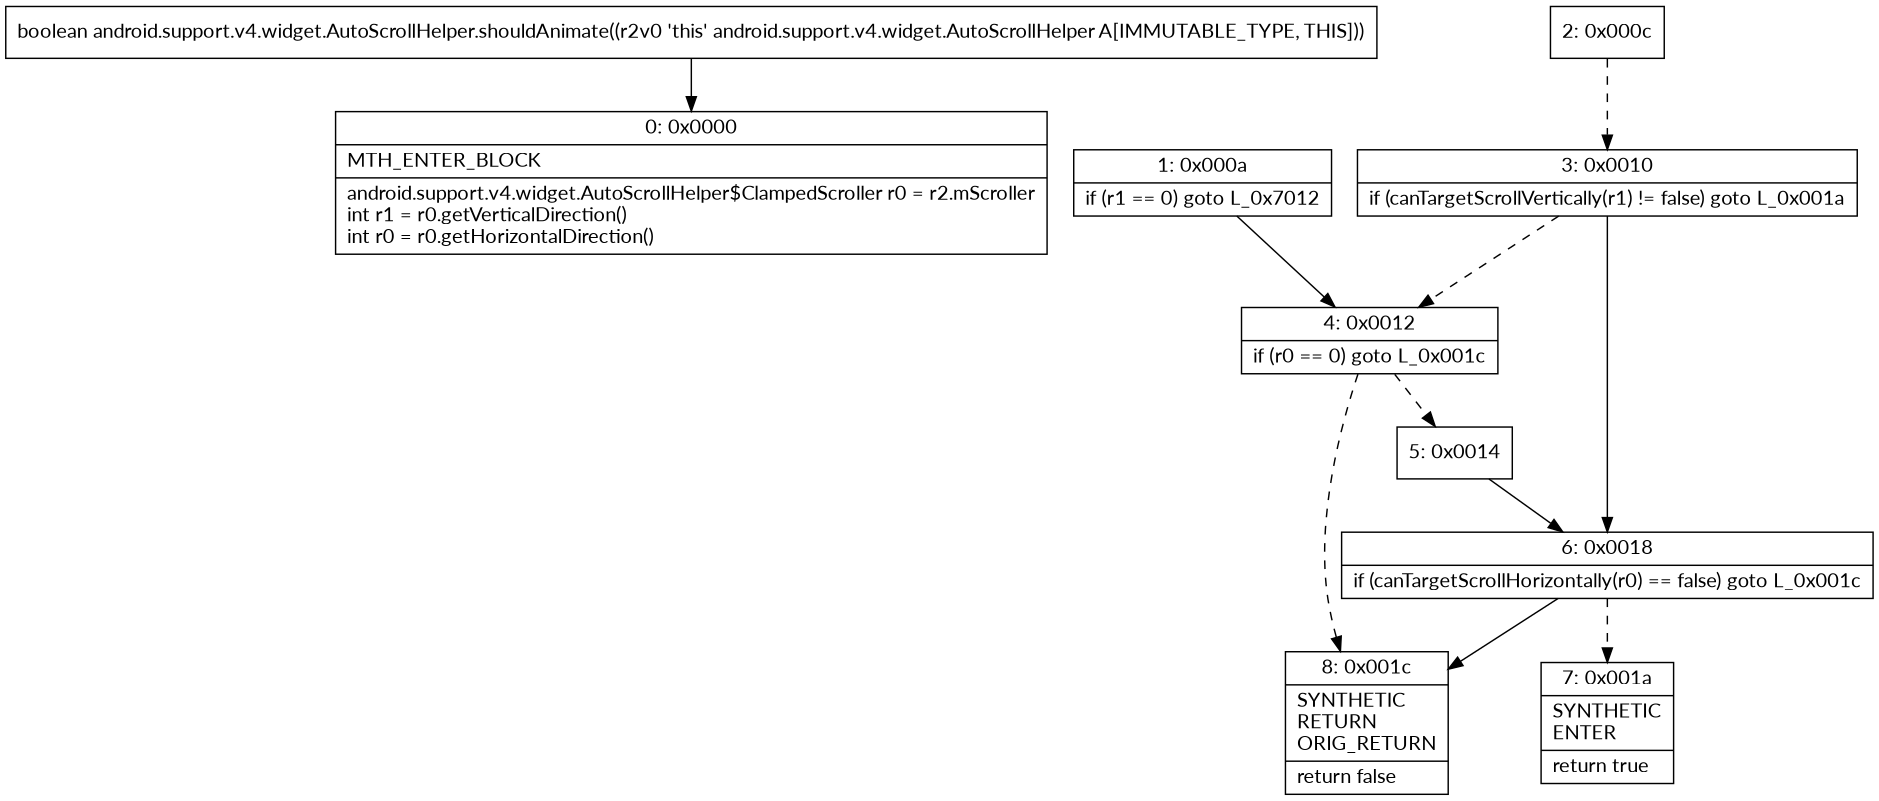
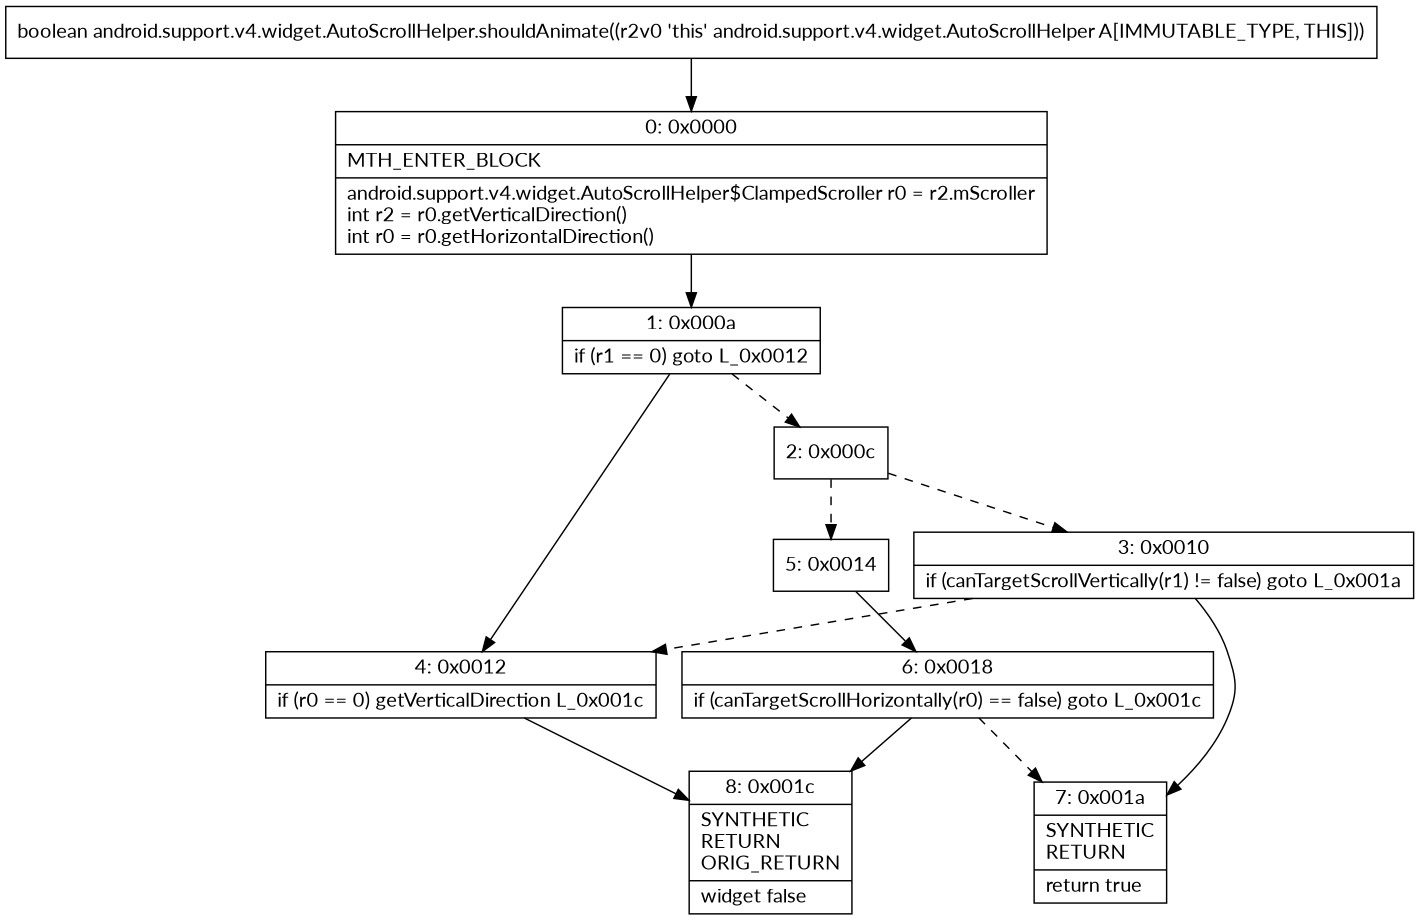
node "1: 0x000a": text "if (r1 == 0) goto L_0x7012" -> "if (r1 == 0) goto L_0x0012"
node "0: 0x0000": text "int r1 = r0.getVerticalDirection()" -> "int r2 = r0.getVerticalDirection()"
edge "0: 0x0000" -> "1: 0x000a": added
node "4: 0x0012": text "if (r0 == 0) goto L_0x001c" -> "if (r0 == 0) getVerticalDirection L_0x001c"
edge "3: 0x0010" -> "6: 0x0018": now "3: 0x0010" -> "7: 0x001a"
edge "4: 0x0012" -> "5: 0x0014": now "2: 0x000c" -> "5: 0x0014"
edge "1: 0x000a" -> "2: 0x000c": added
edge "4: 0x0012" -> "8: 0x001c": style dashed -> solid
node "7: 0x001a": text "ENTER" -> "RETURN"
node "8: 0x001c": text "return false" -> "widget false"
